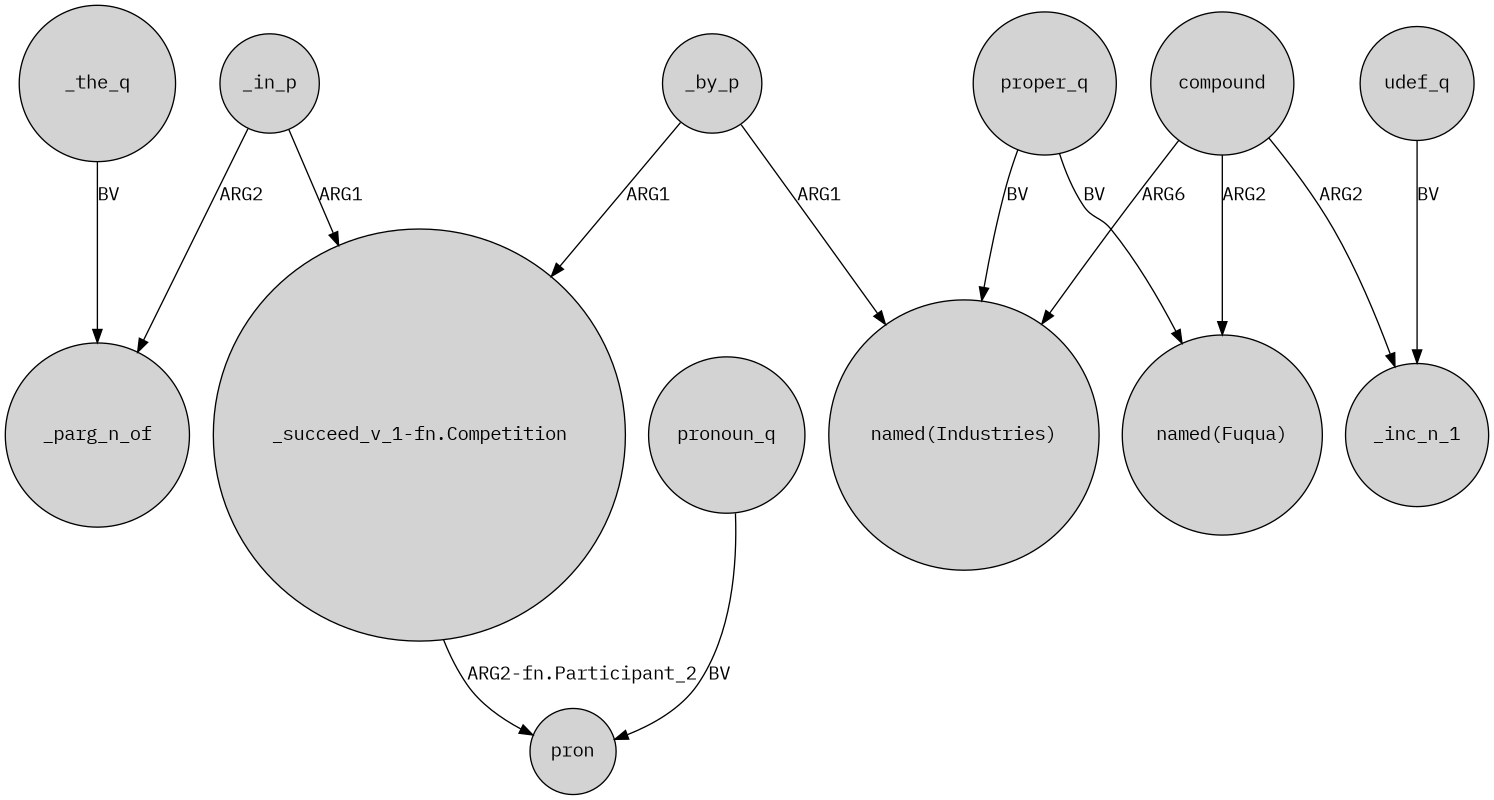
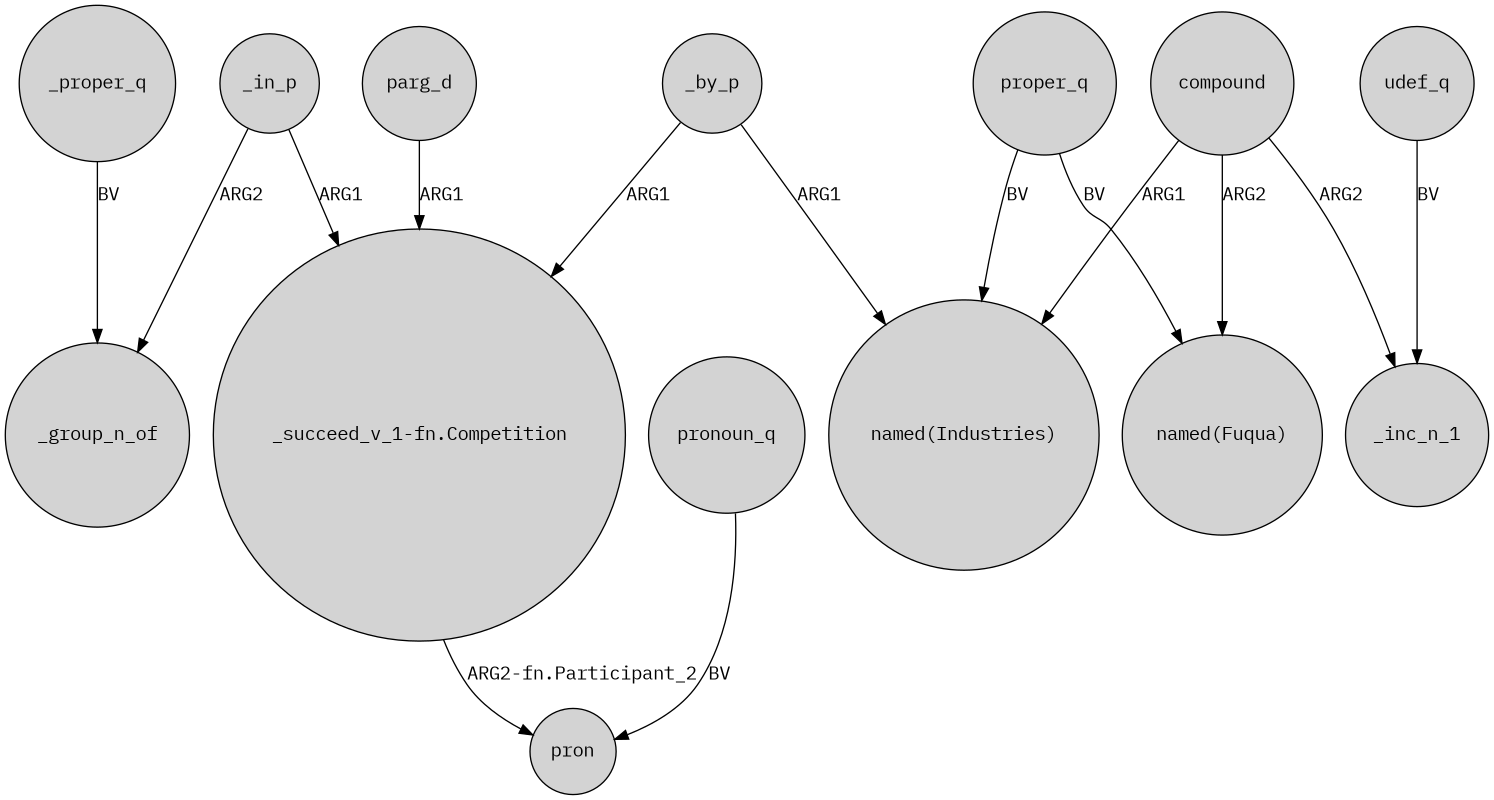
node "_the_q": label "_the_q" -> "_proper_q"
node "parg_d": added
edge "compound" -> "named(Industries)": label "ARG6" -> "ARG1"
node "_parg_n_of": label "_parg_n_of" -> "_group_n_of"
